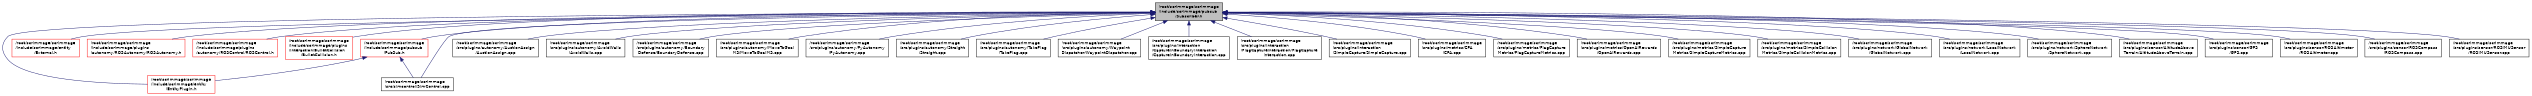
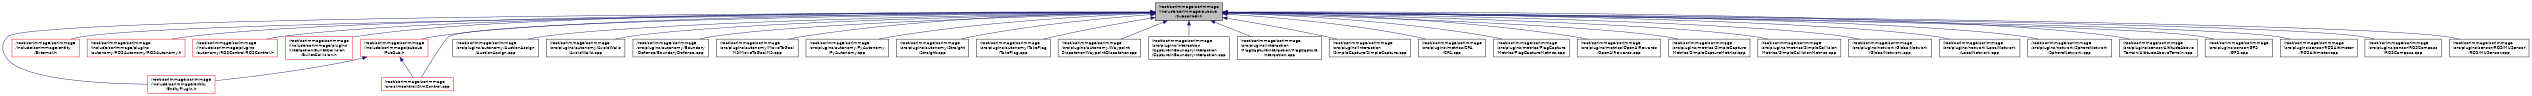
node "/root/scrimmage/scrimmage /src/simcontrol/SimControl.cpp": color black -> red
